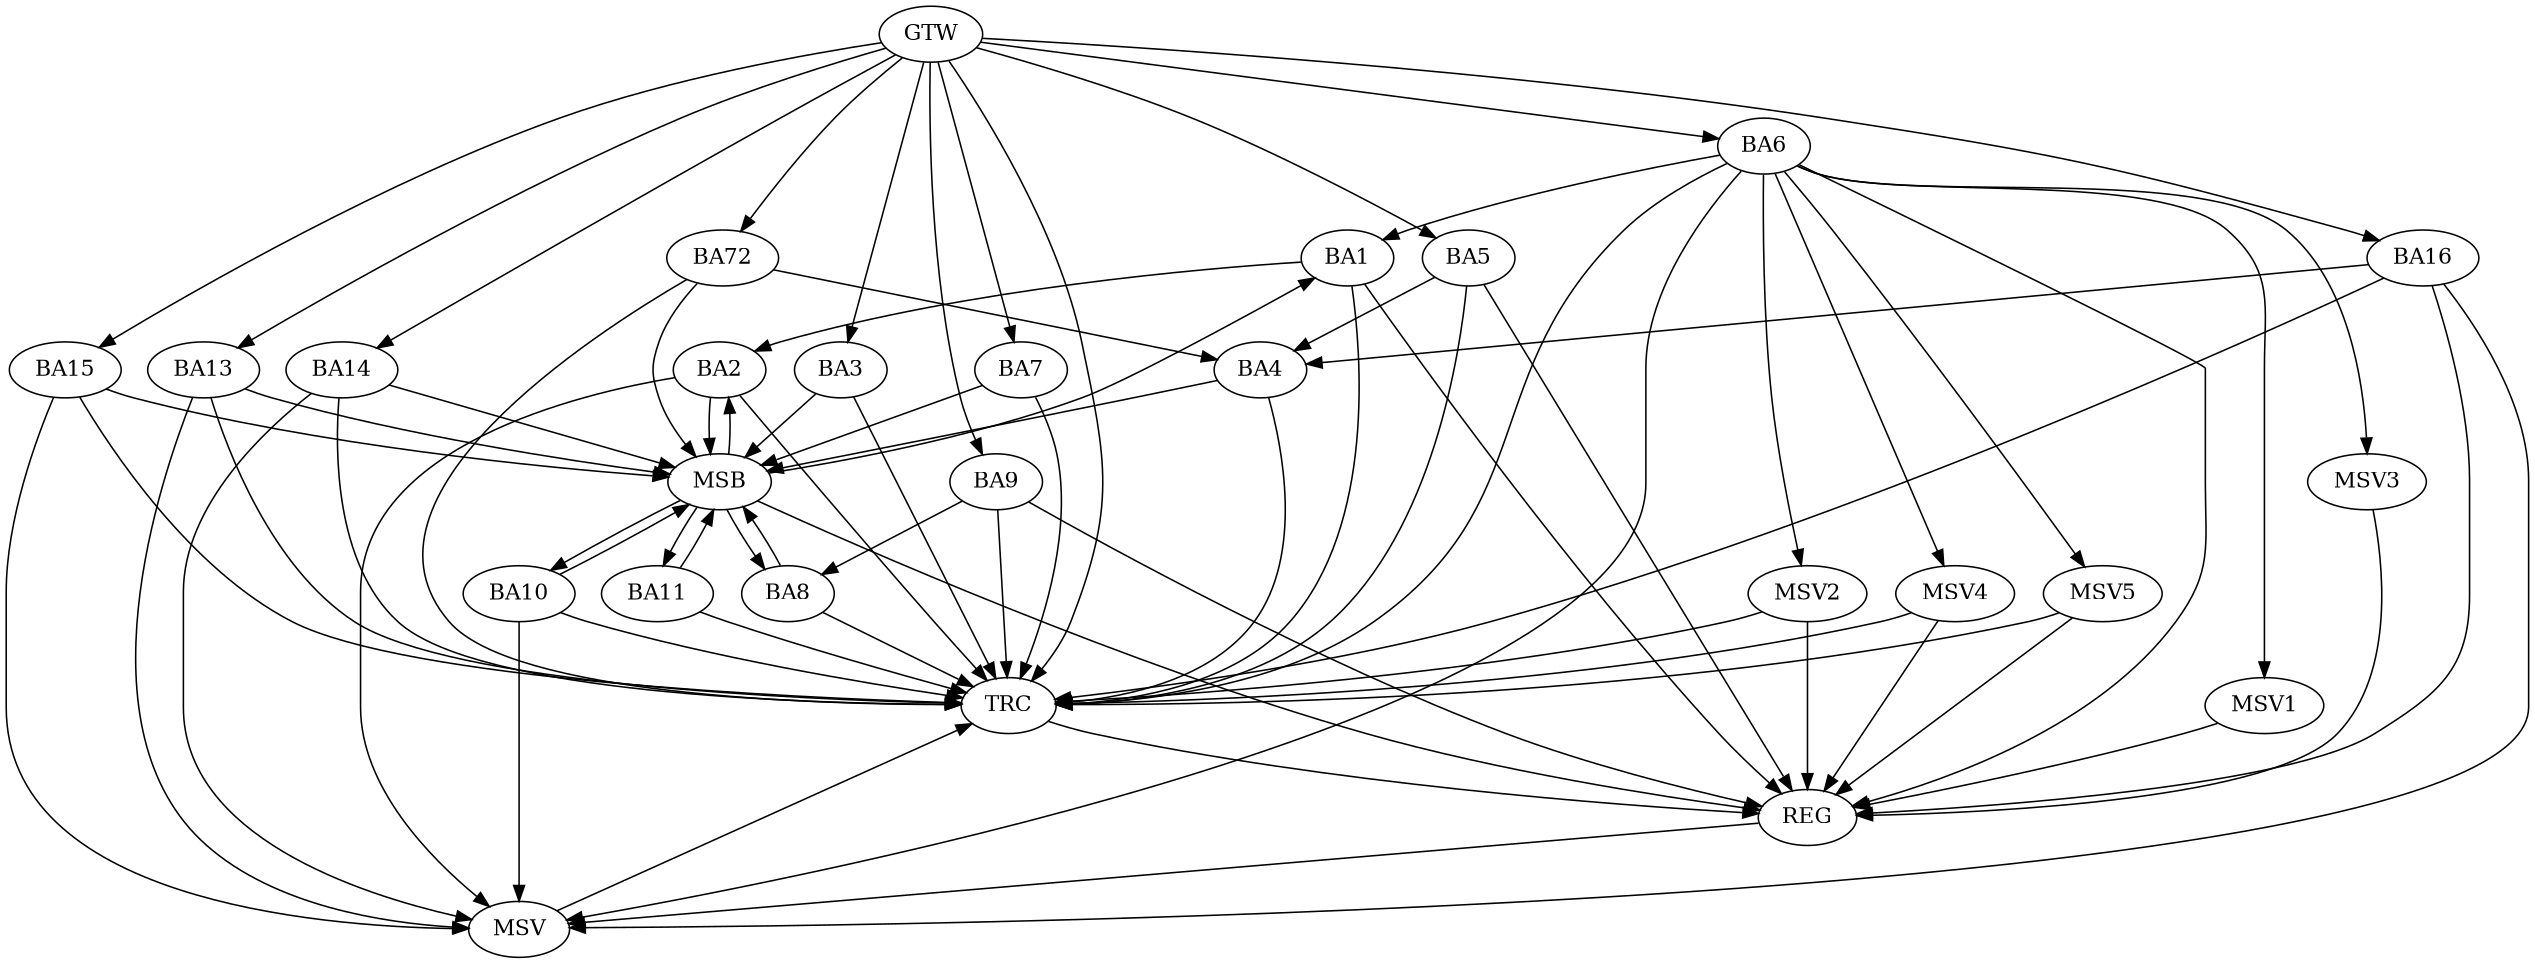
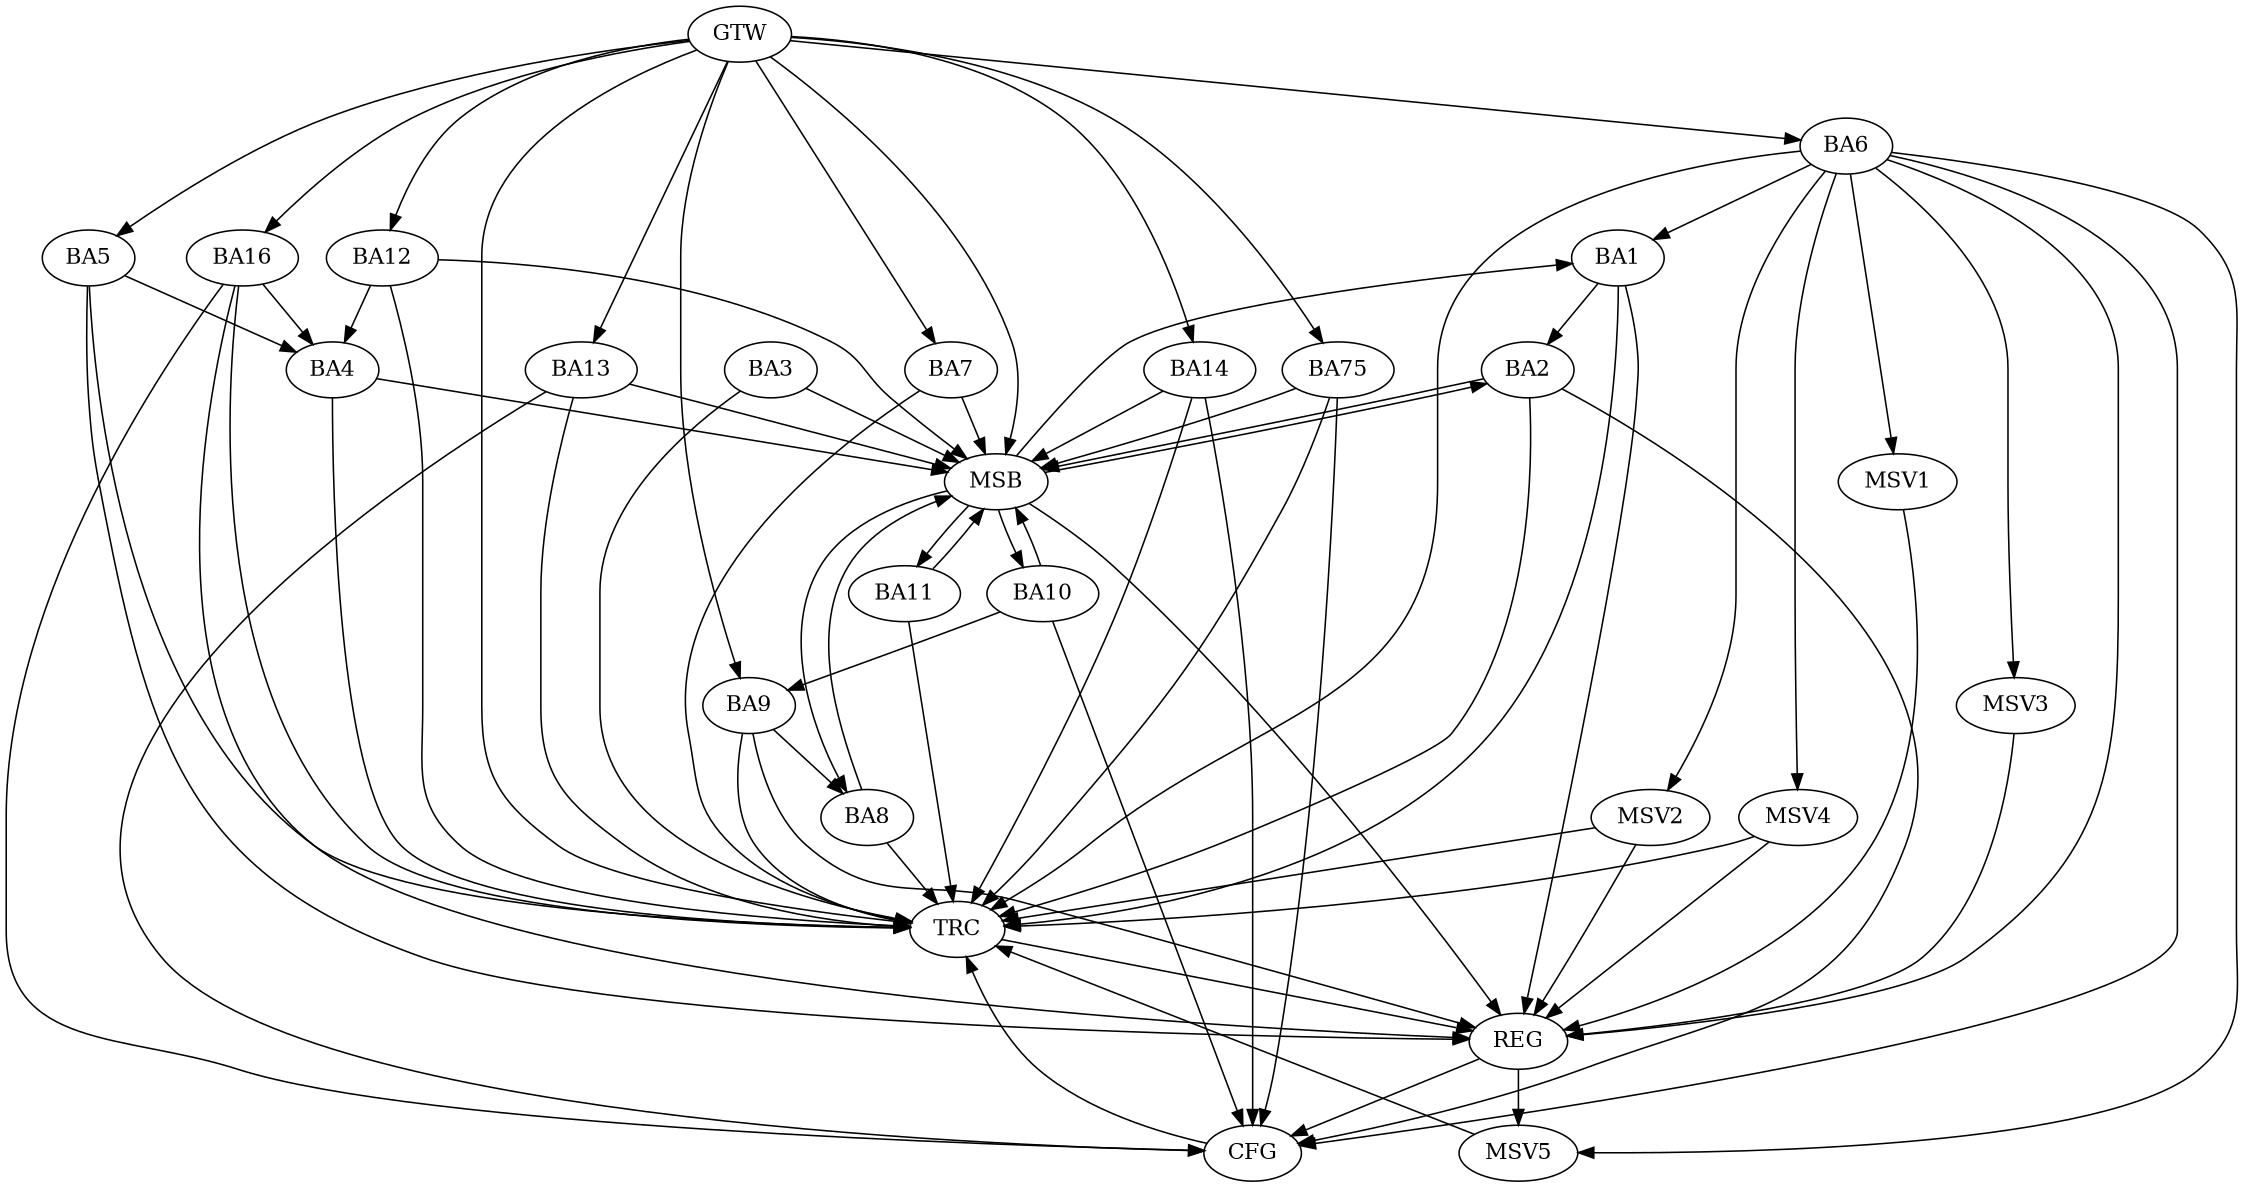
edge "GTW" -> "BA3": now "GTW" -> "MSB"
node "BA72": label "BA72" -> "BA12"
node "BA15": label "BA15" -> "BA75"
edge "BA10" -> "TRC": now "BA10" -> "BA9"
edge "MSV5" -> "REG": reversed
node "MSV": label "MSV" -> "CFG"
